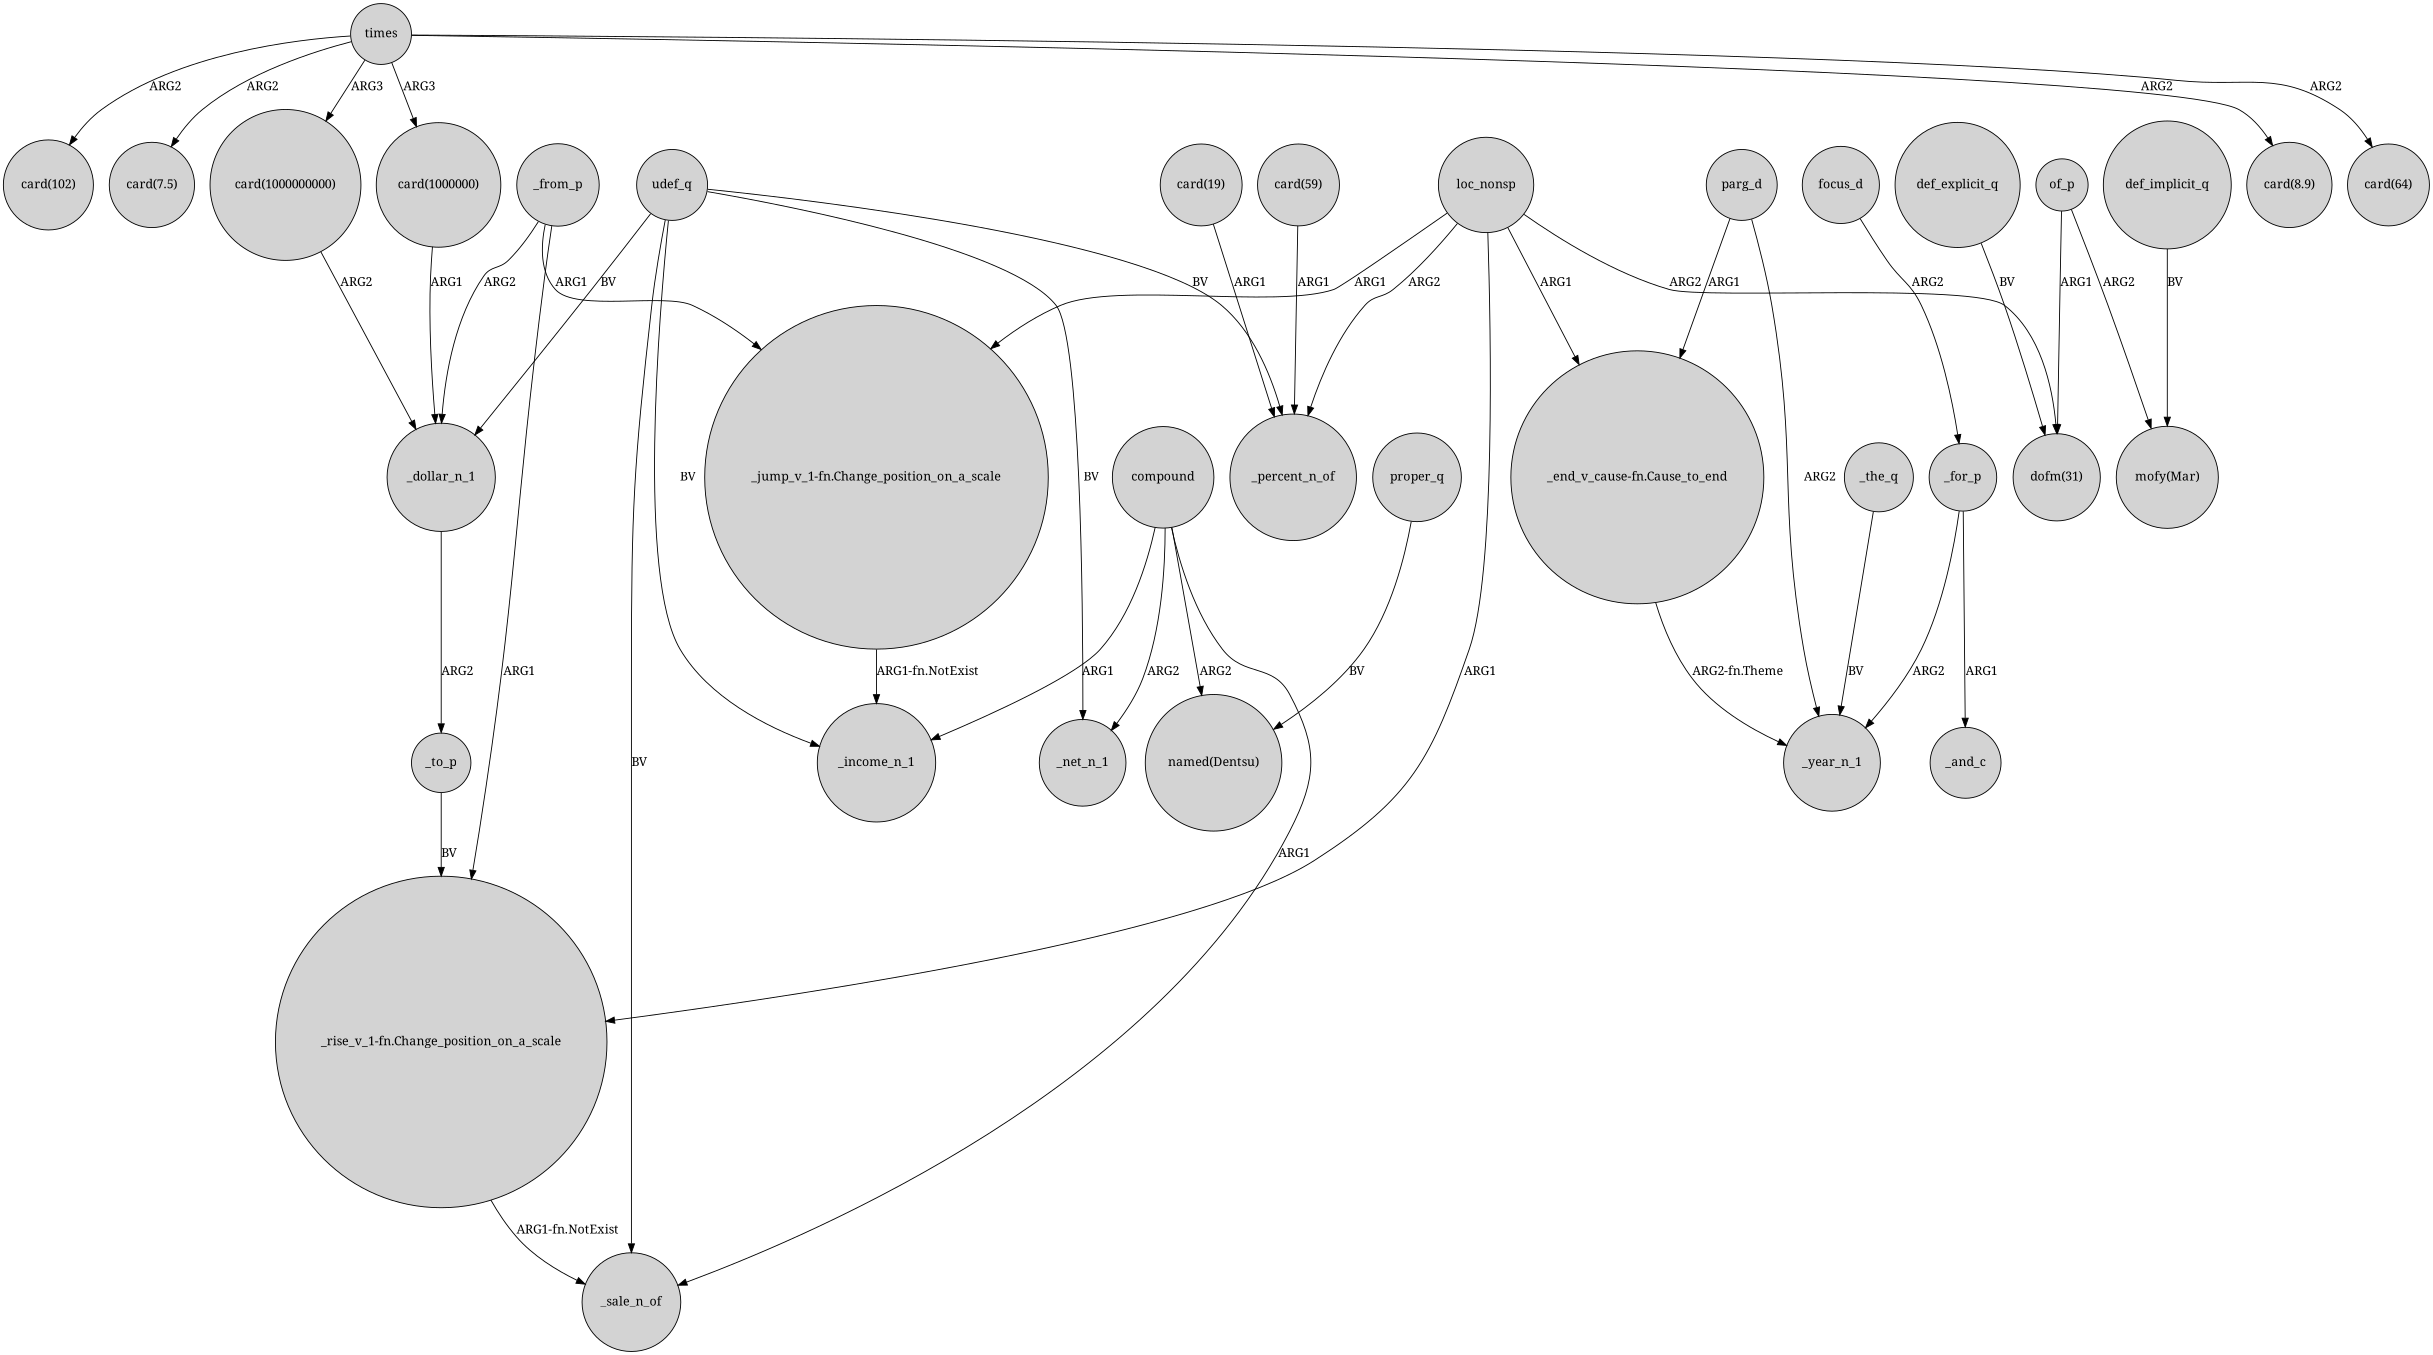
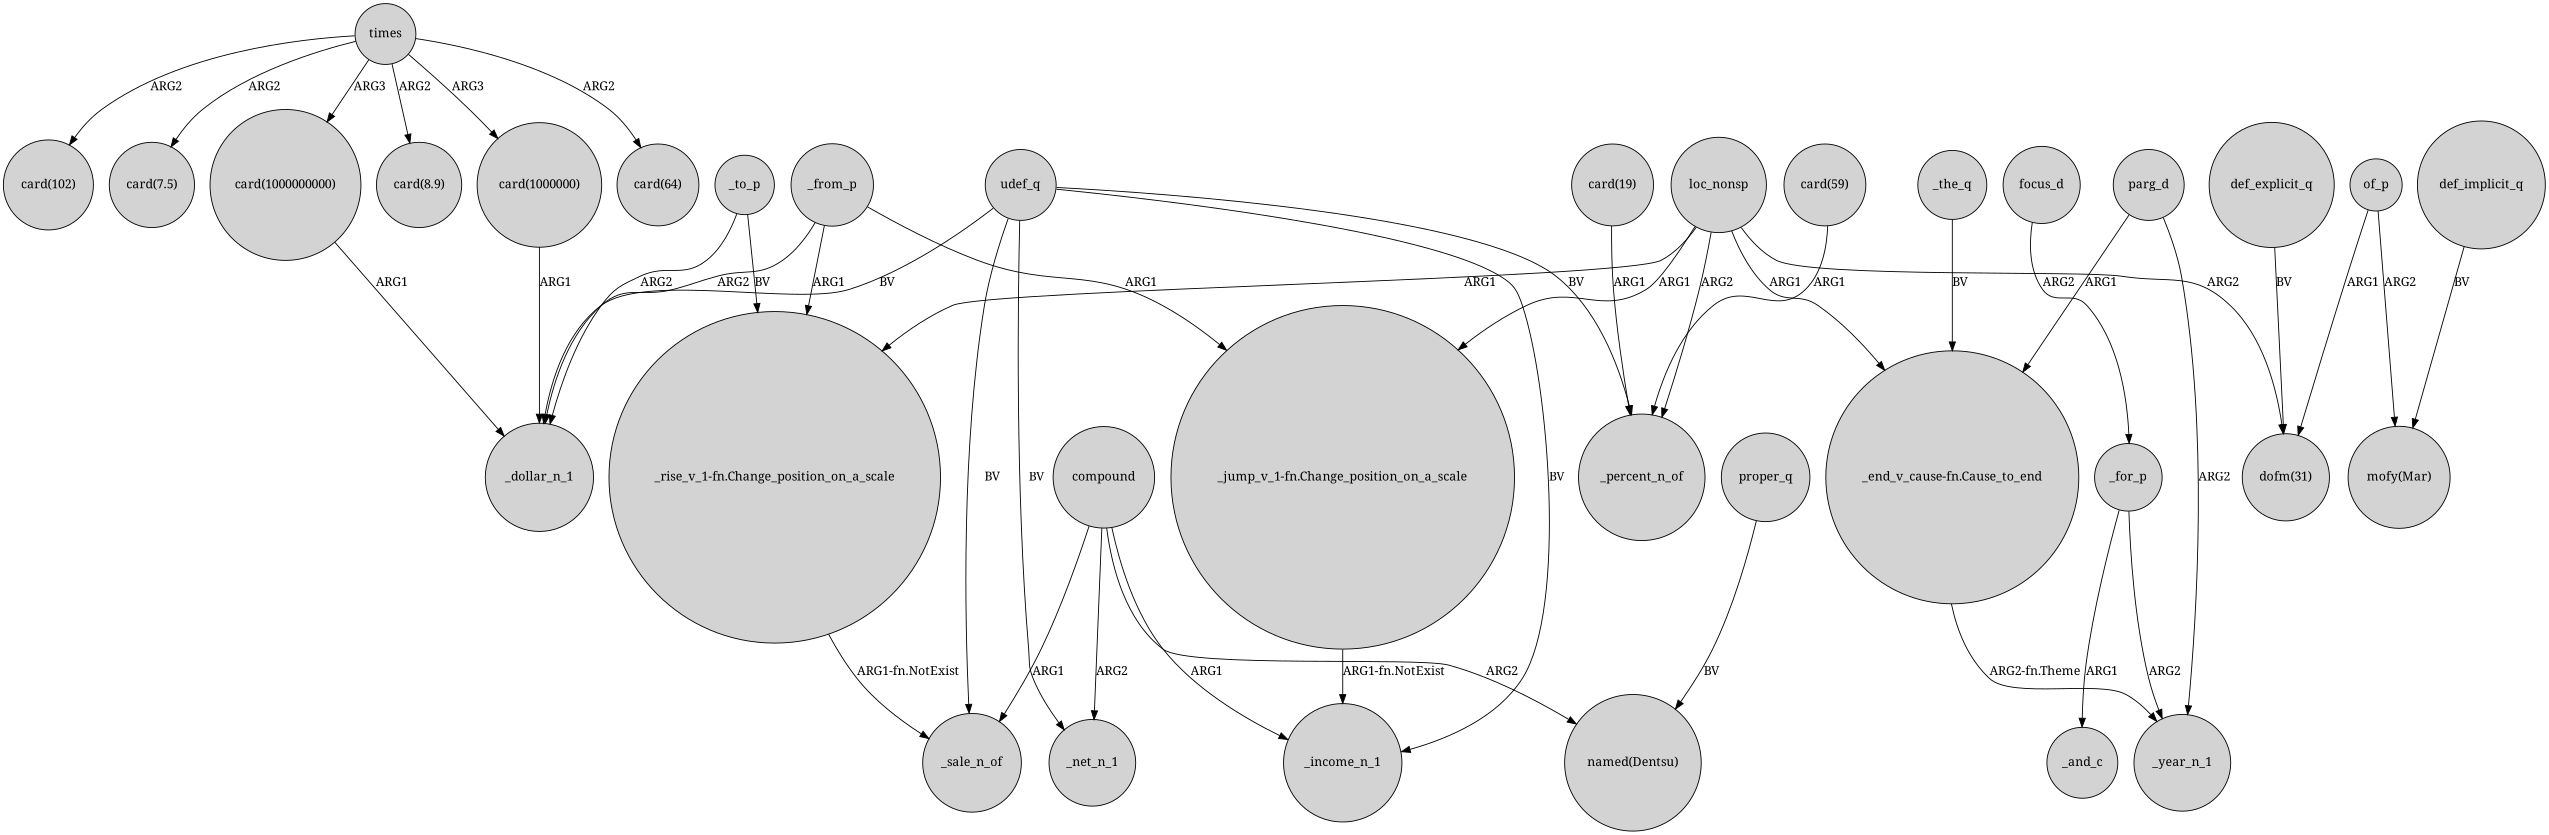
edge "card(1000000000)" -> "_dollar_n_1": label "ARG2" -> "ARG1"
edge "_the_q" -> "_year_n_1": now "_the_q" -> "_end_v_cause-fn.Cause_to_end"
edge "_dollar_n_1" -> "_to_p": reversed
